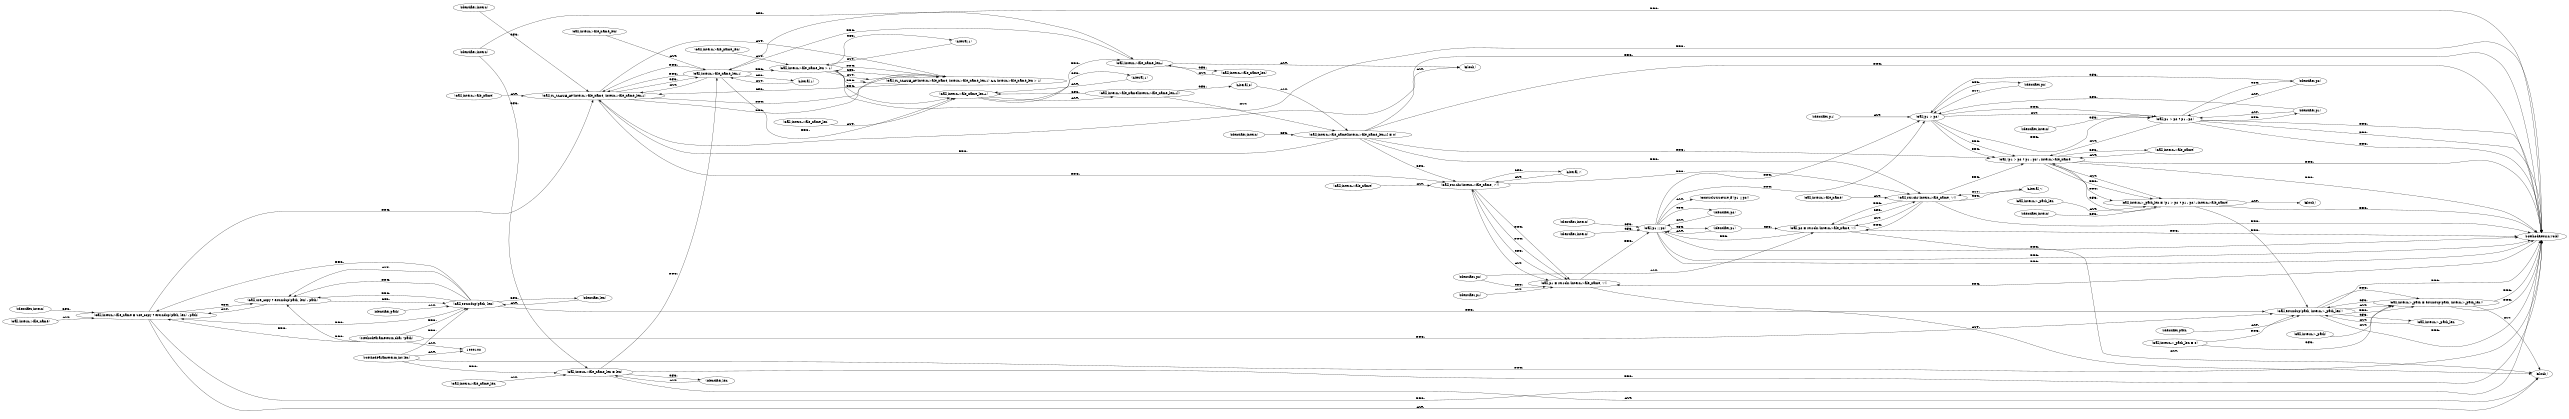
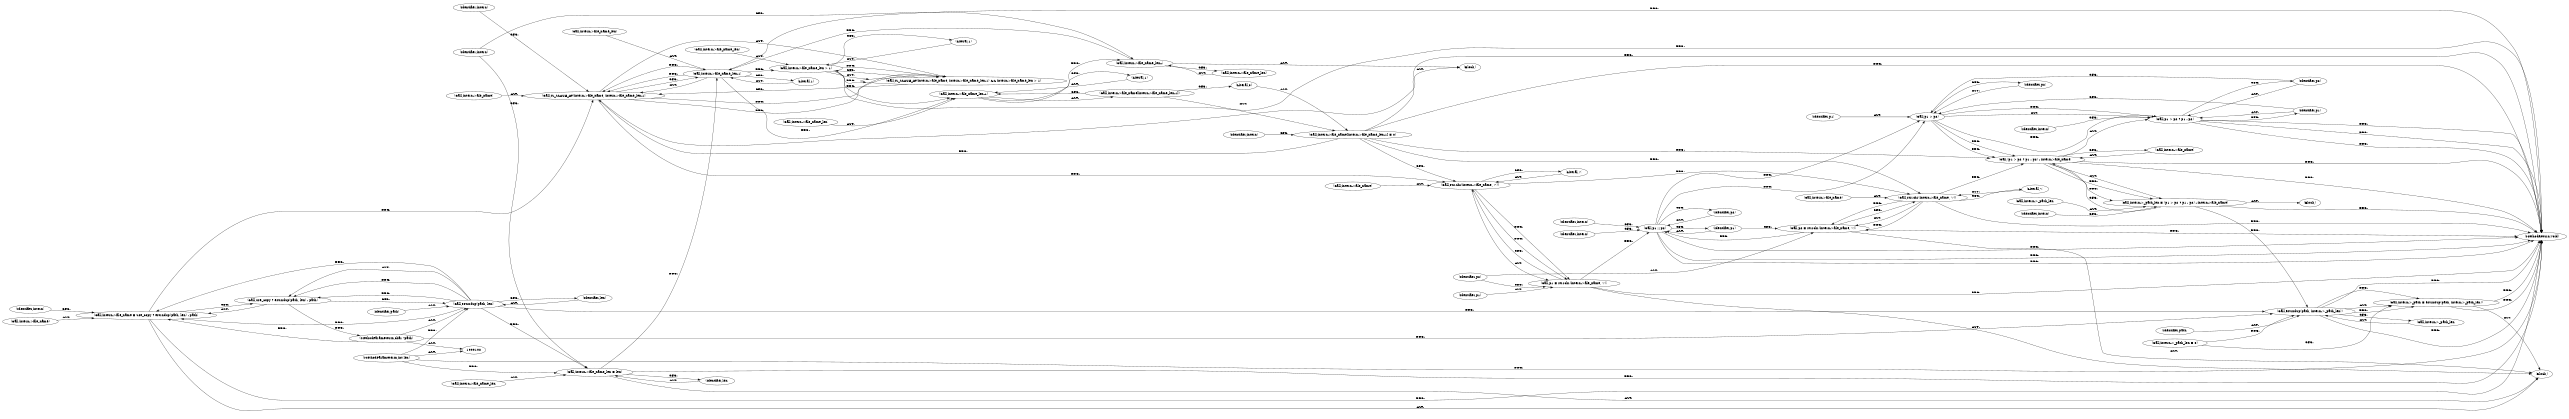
edge "(Call,p1 > p2 ? p1 : p2)" -> "(Call,(p1 > p2 ? p1 : p2) - intern->file_name)": reversed
node "(ControlStructure,if (p1 || p2))": removed
edge "(MethodReturn,void)" -> "(Call,p1 = strrchr(intern->file_name, '/'))": reversed
edge "(Call,intern->_path = estrndup(path, intern->_path_len))" -> "(Call,estrndup(path, intern->_path_len))": removed, label "CFG:"
edge "(MethodParameterIn,char *path)" -> "(Call,estrndup(path, len))": label "DDG: " -> "AST: "
edge "(MethodParameterIn,char *path)" -> "(Call,use_copy ? estrndup(path, len) : path)": reversed
node "(Call,intern->_path)": removed
edge "(Call,estrndup(path, len))" -> "(Call,intern->file_name_len = len)": added, label "DDG:"
